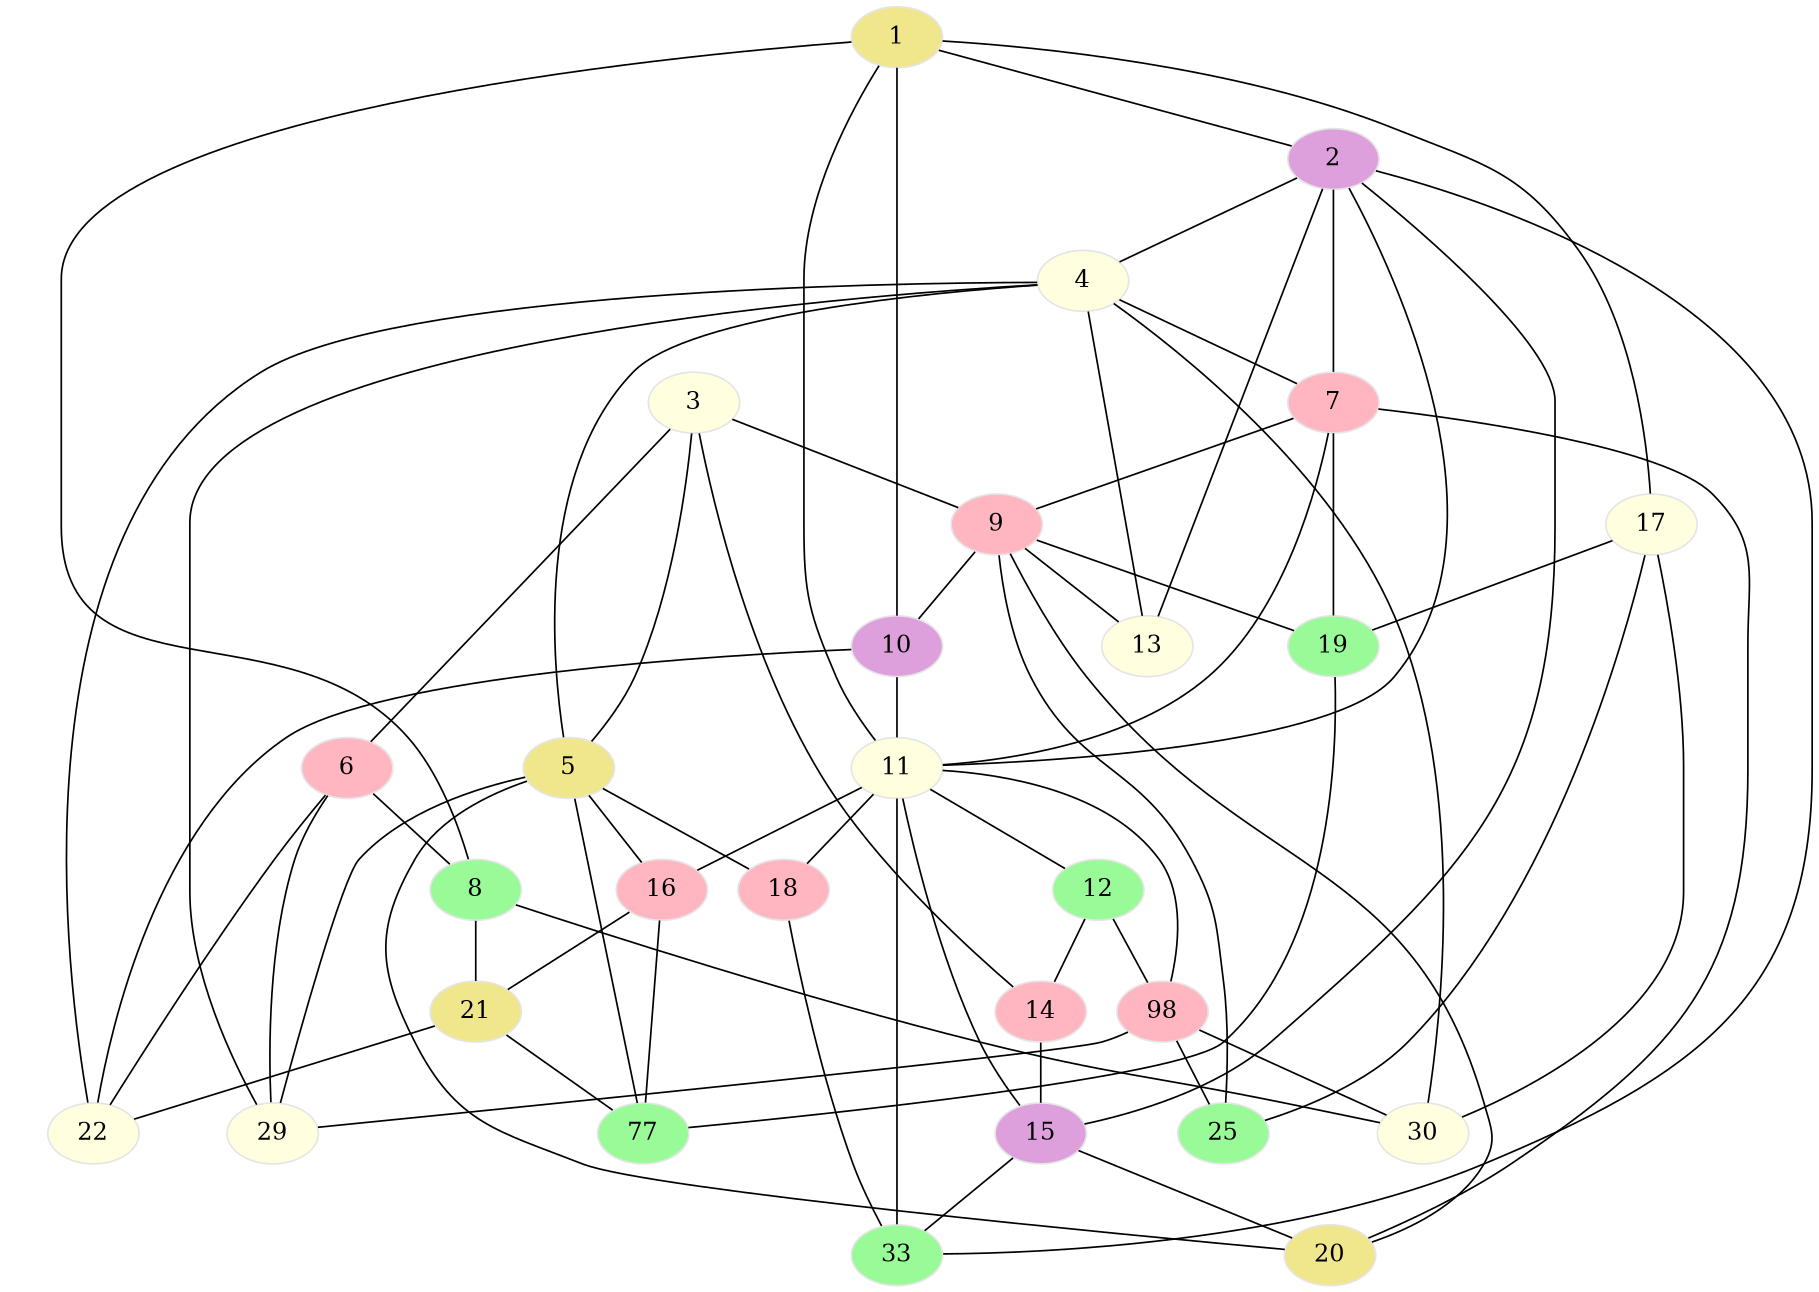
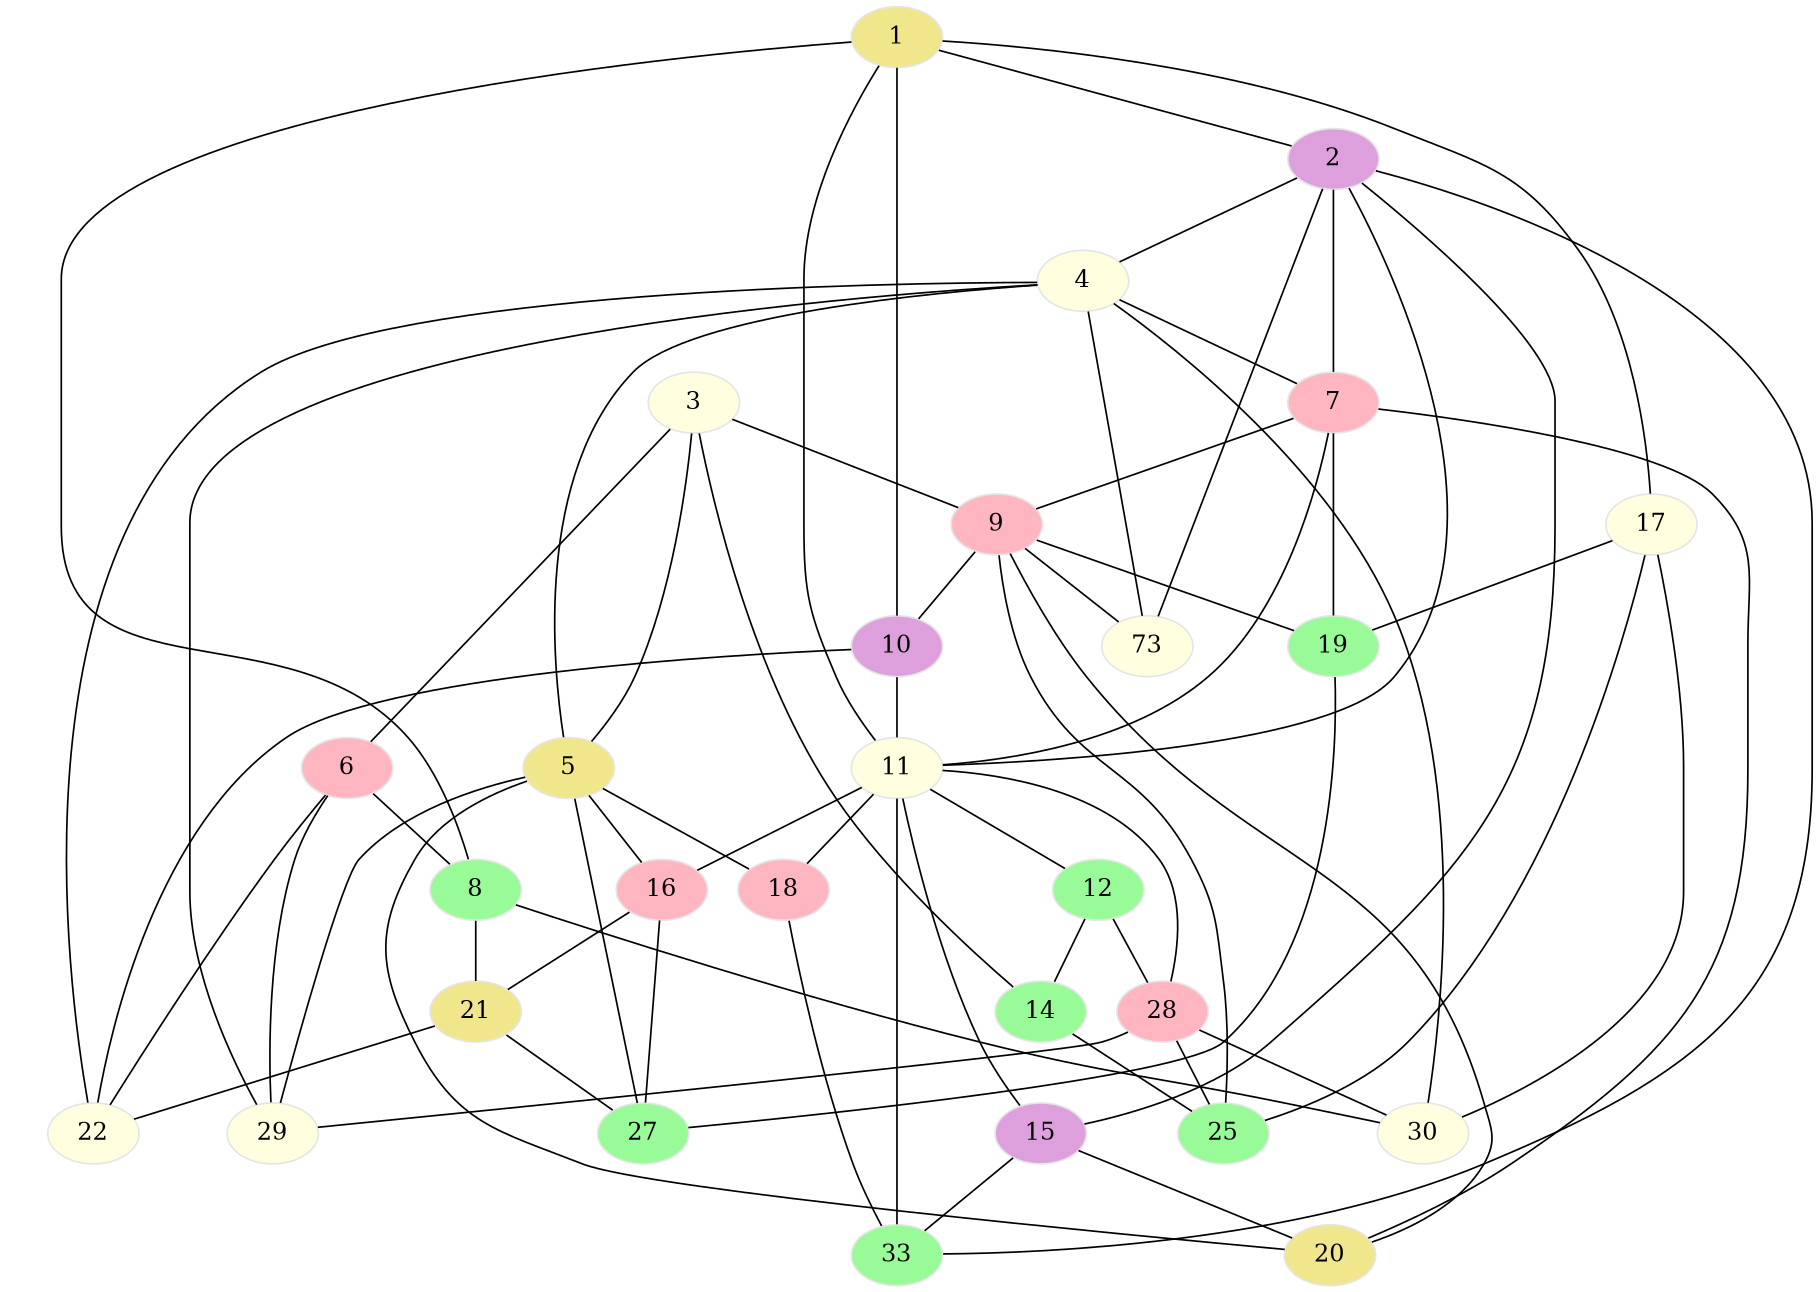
node "13": label "13" -> "73"
node "14": fillcolor lightpink -> palegreen
node "98": label "98" -> "28"
edge "14" -- "15": now "14" -- "25"
node "77": label "77" -> "27"
